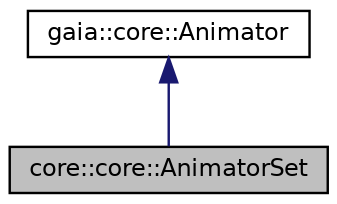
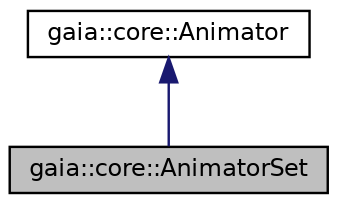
node "core::core::AnimatorSet": label "core::core::AnimatorSet" -> "gaia::core::AnimatorSet"
